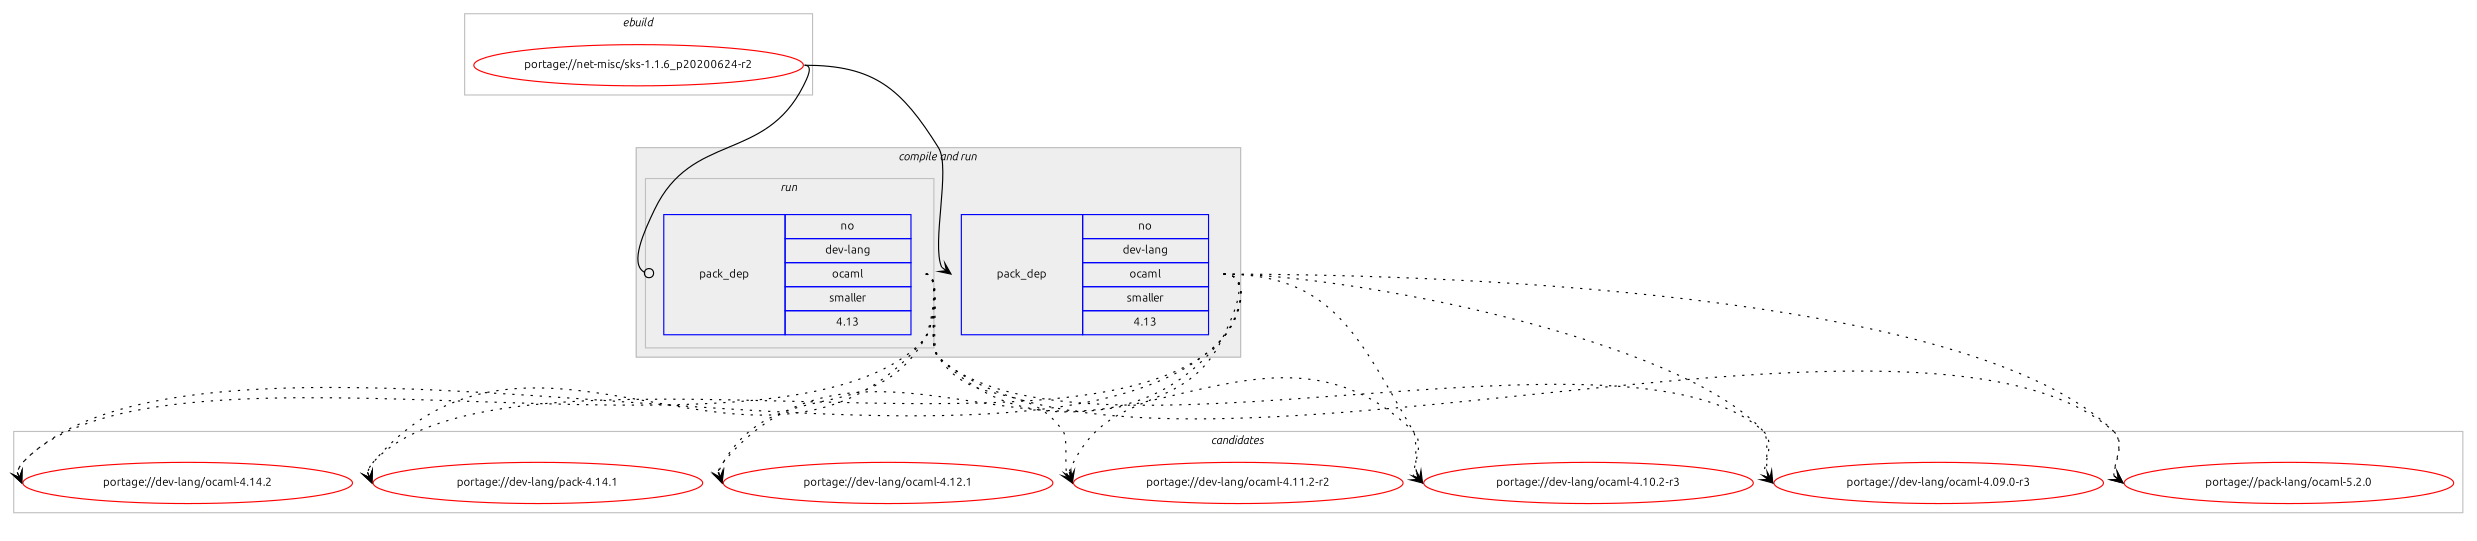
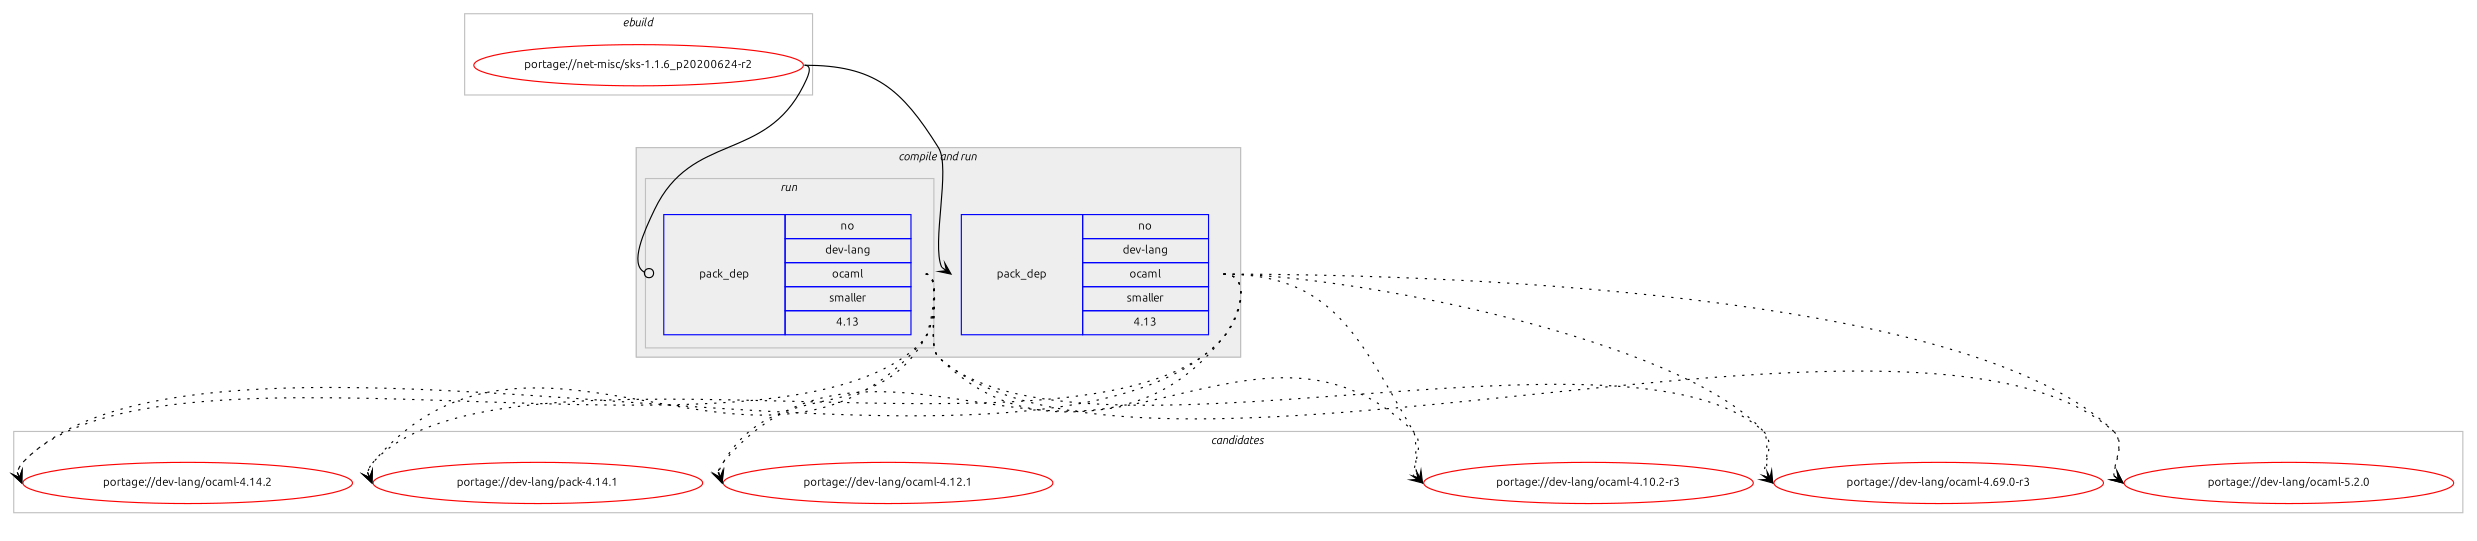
node "portage://dev-lang/ocaml-4.11.2-r2": removed
node "portage://dev-lang/ocaml-4.09.0-r3": label "portage://dev-lang/ocaml-4.09.0-r3" -> "portage://dev-lang/ocaml-4.69.0-r3"
node "portage://pack-lang/ocaml-5.2.0": label "portage://pack-lang/ocaml-5.2.0" -> "portage://dev-lang/ocaml-5.2.0"
